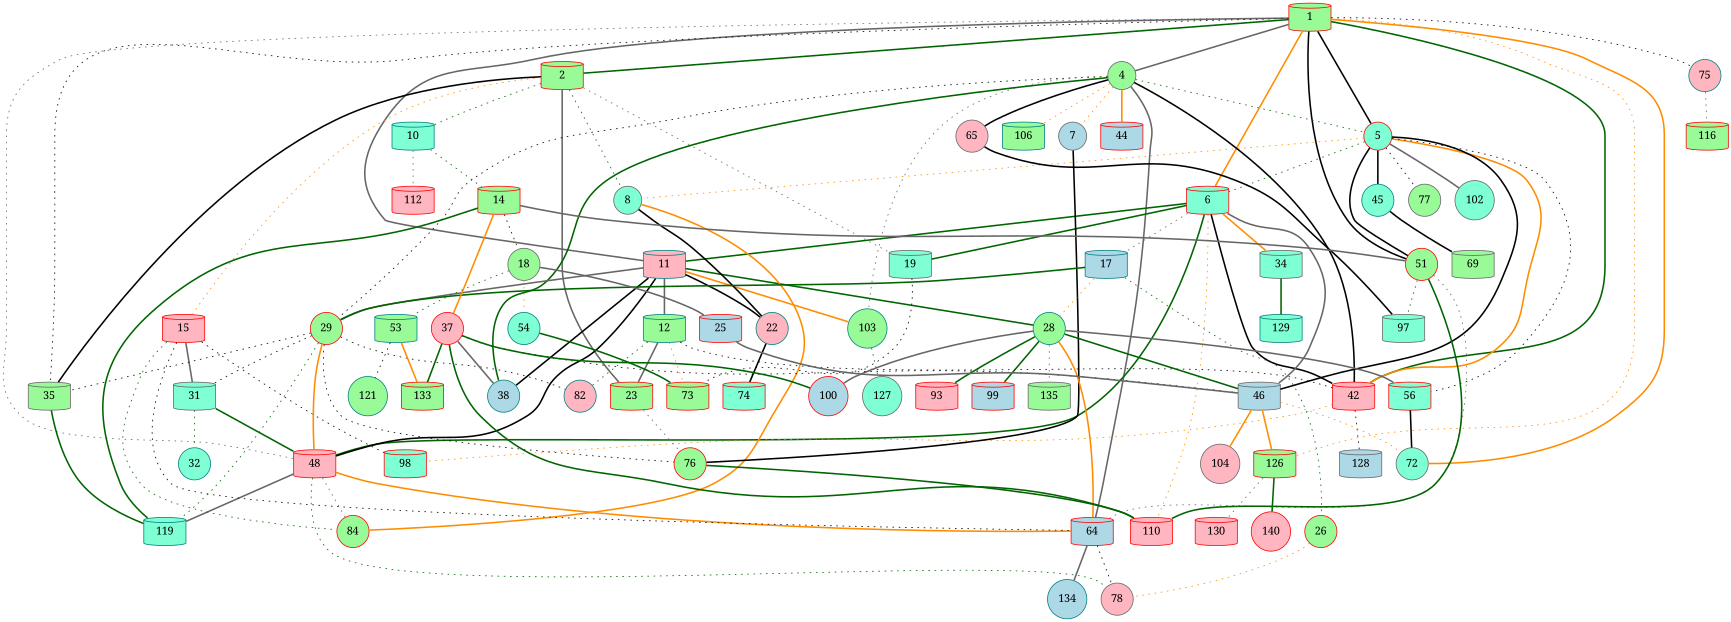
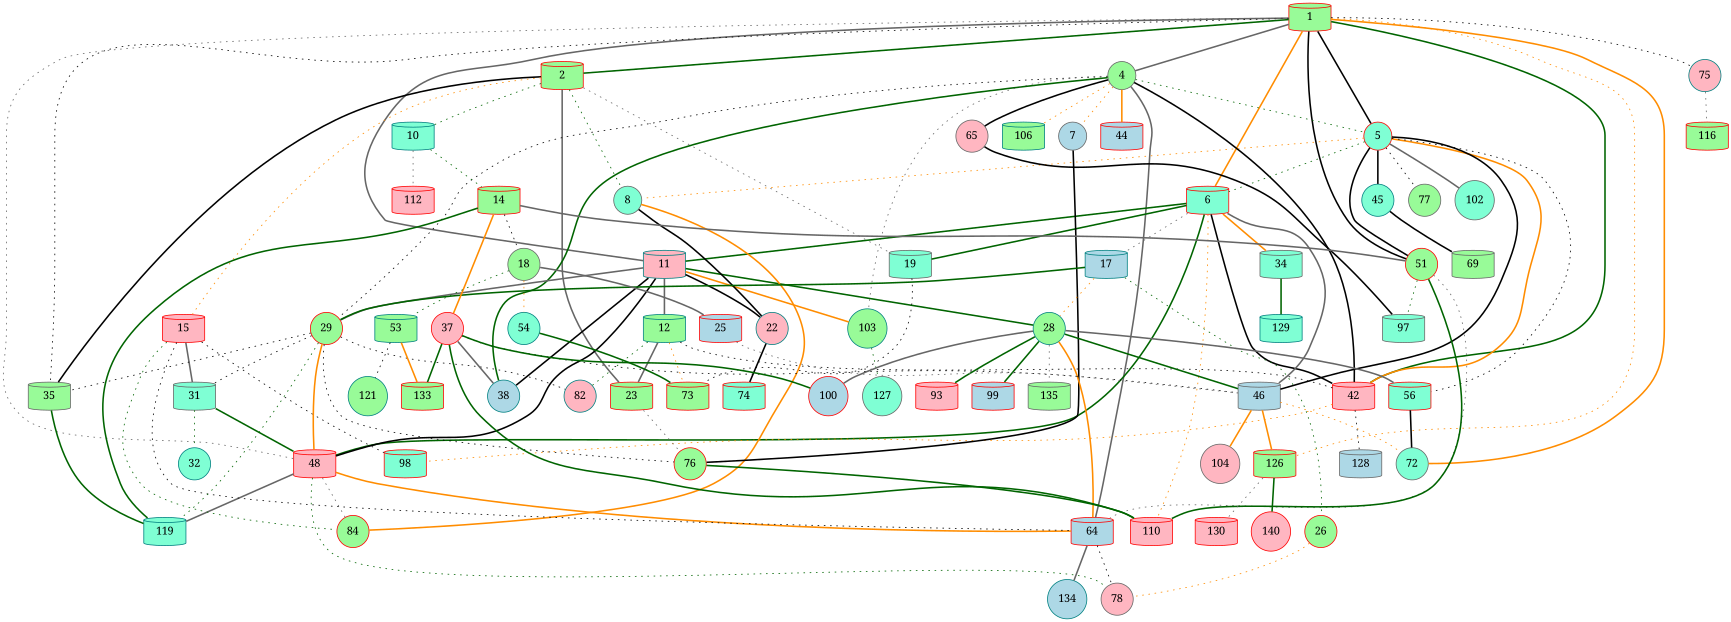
edge "25" -- "46": style bold -> dotted
